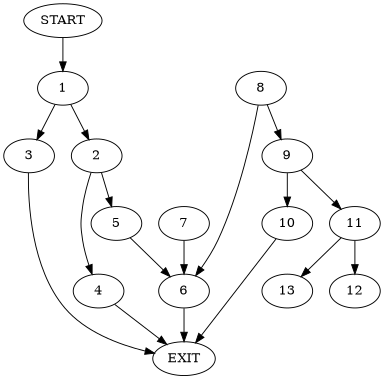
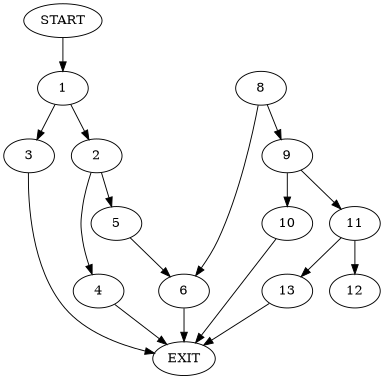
node "7": removed
edge "13" -> "EXIT": added
